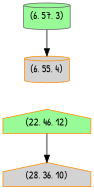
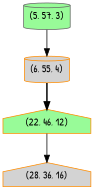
node "(6, 57, 3)": label "(6, 57, 3)" -> "(5, 57, 3)"
edge "(6, 55, 4)" -> "(22, 46, 12)": added
node "(28, 36, 10)": label "(28, 36, 10)" -> "(28, 36, 16)"
